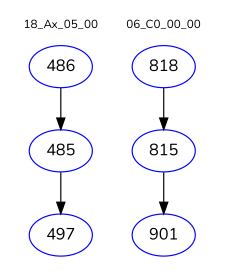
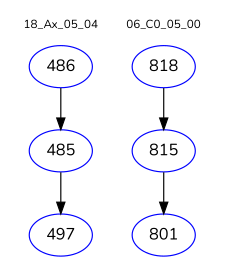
cluster "18_Ax_05_00": label "18_Ax_05_00" -> "18_Ax_05_04"
cluster "06_C0_00_00": label "06_C0_00_00" -> "06_C0_05_00"
node "901": label "901" -> "801"
